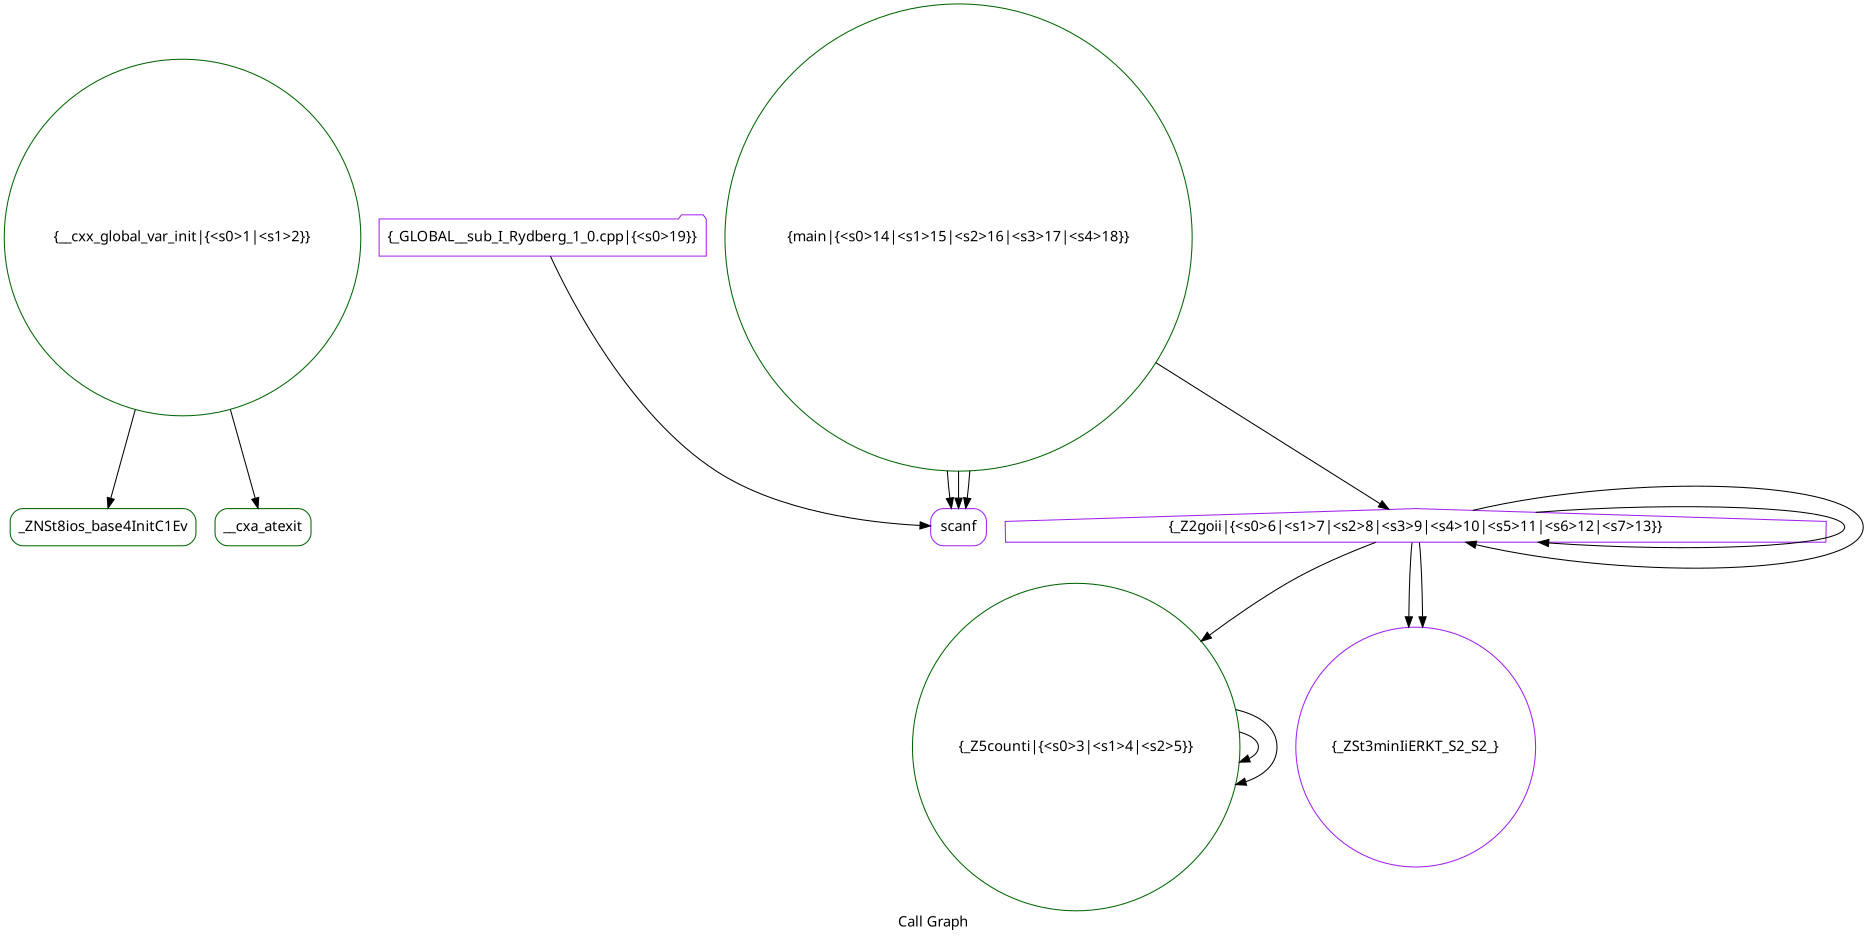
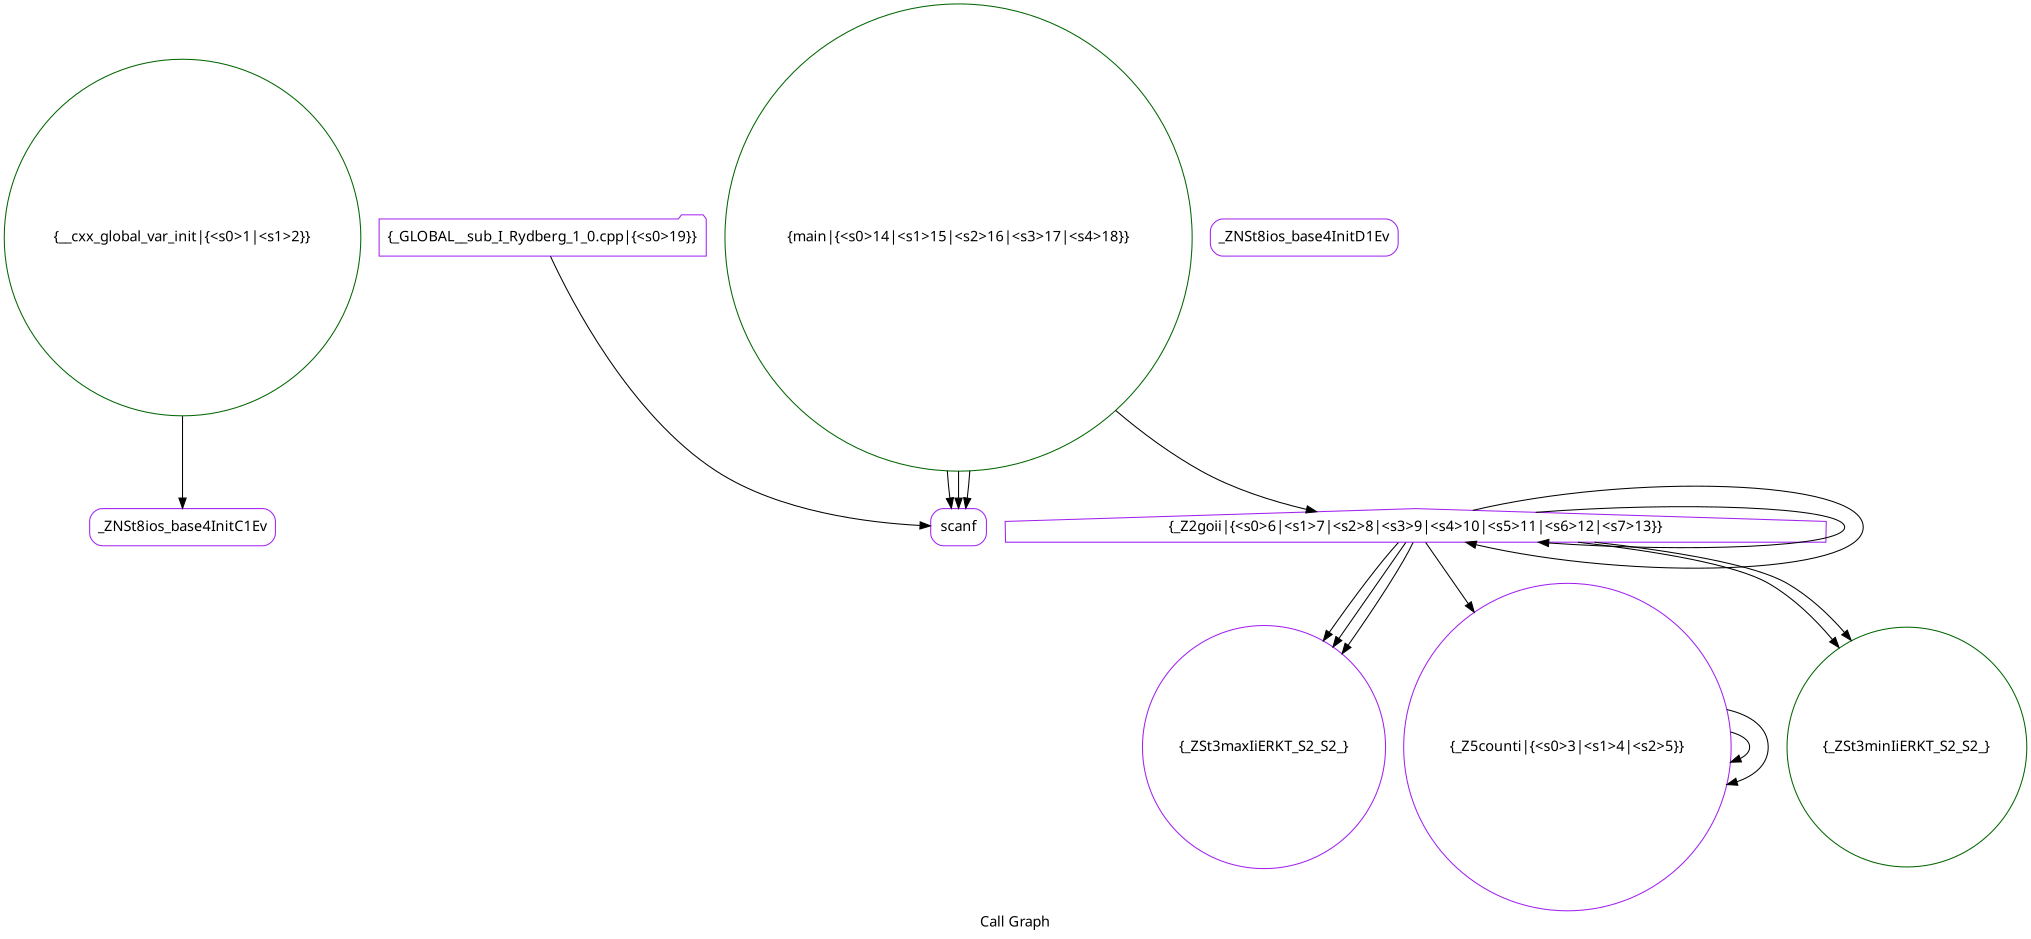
node "_ZNSt8ios_base4InitD1Ev": added
node "_ZNSt8ios_base4InitC1Ev": color darkgreen -> purple
node "__cxa_atexit": removed
node "{_Z5counti|{<s0>3|<s1>4|<s2>5}}": color darkgreen -> purple
node "{_ZSt3maxIiERKT_S2_S2_}": added
node "{_ZSt3minIiERKT_S2_S2_}": color purple -> darkgreen
